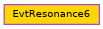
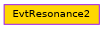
node "EvtResonance6": label "EvtResonance6" -> "EvtResonance2"
